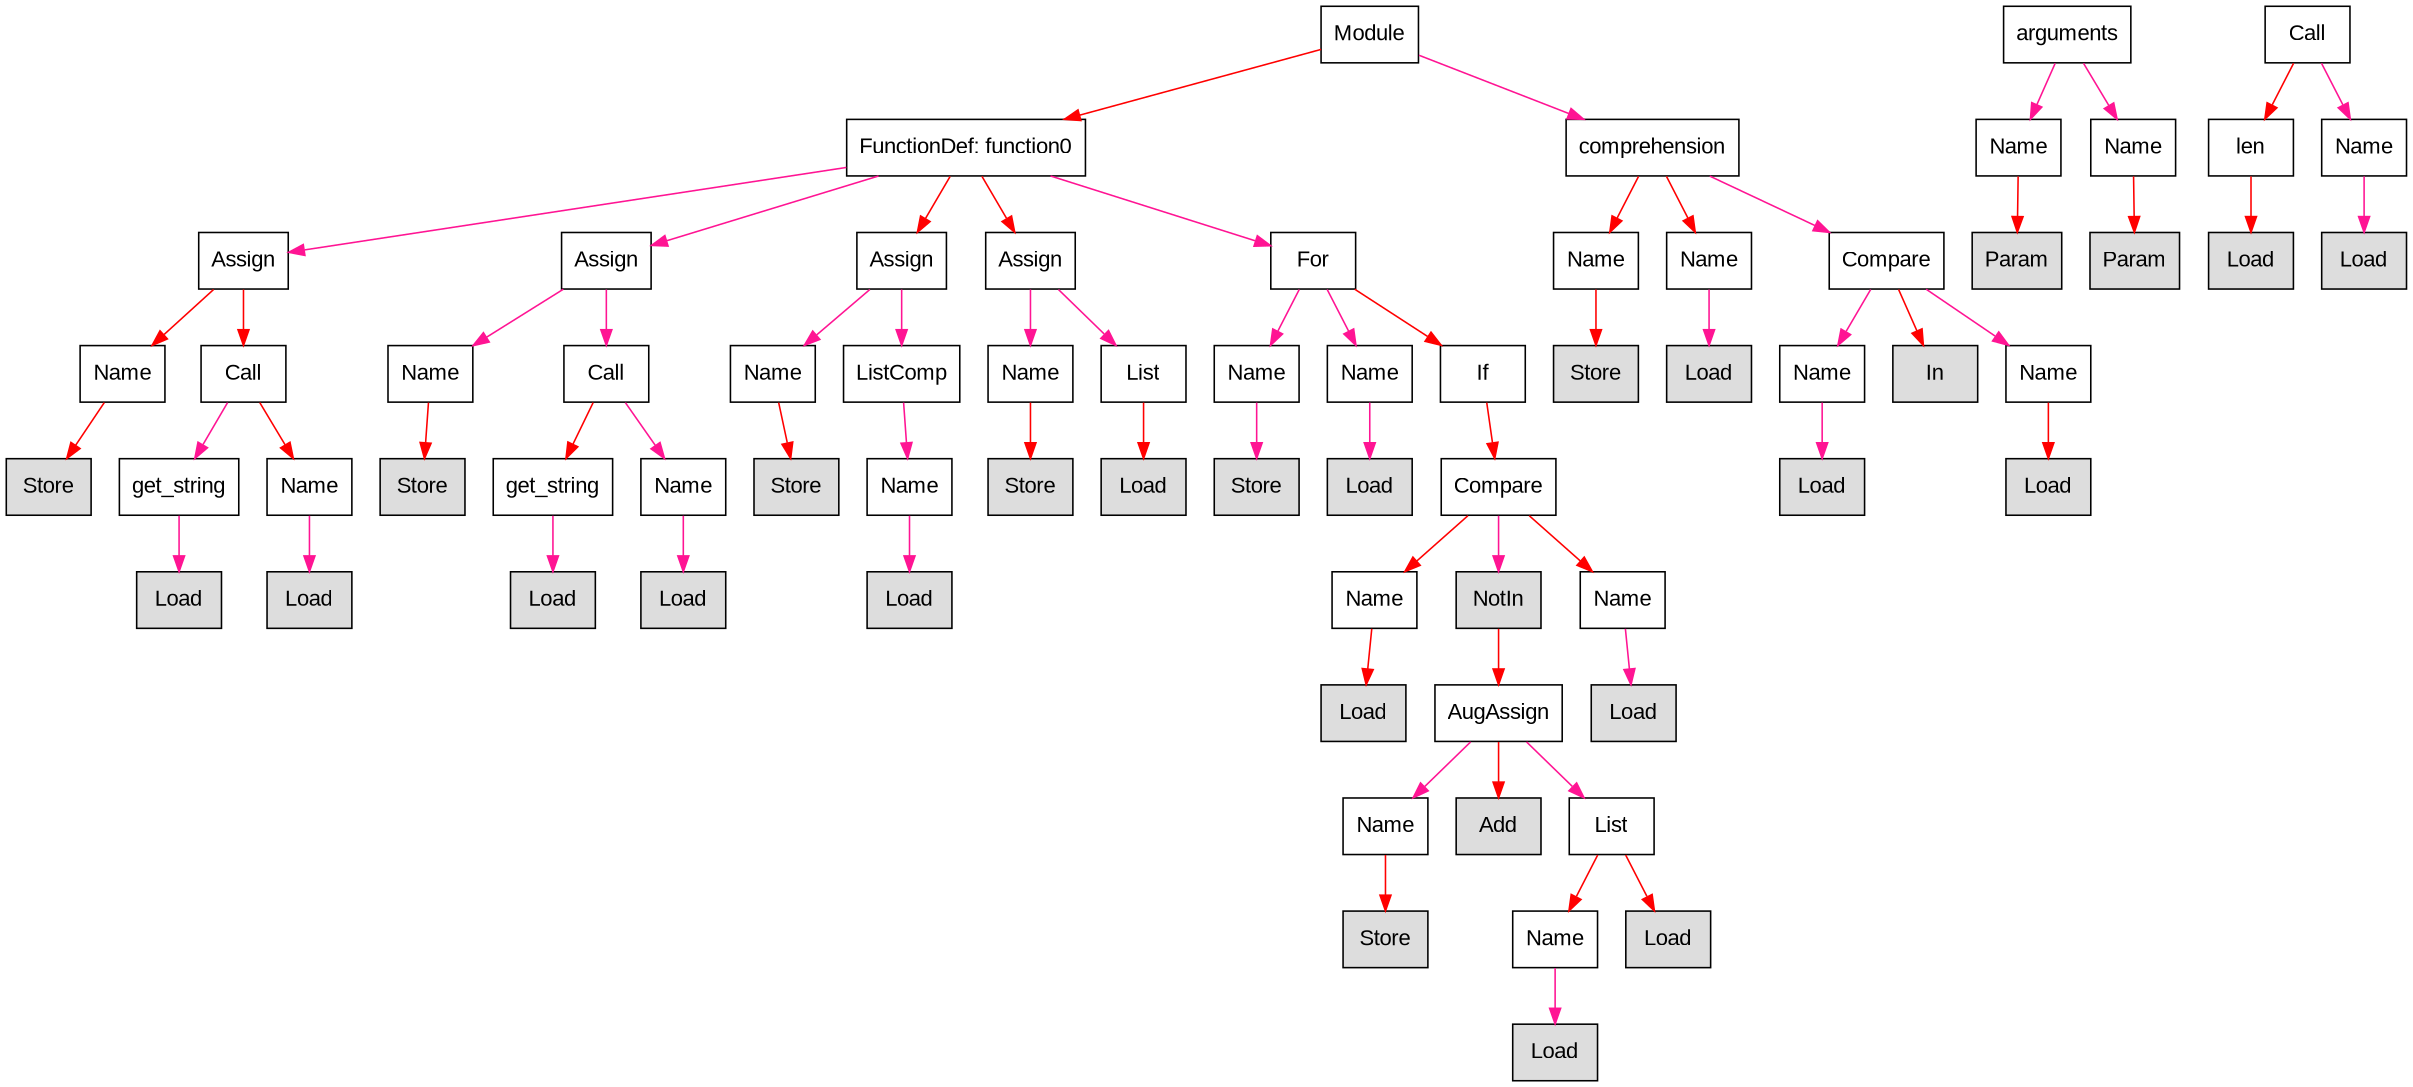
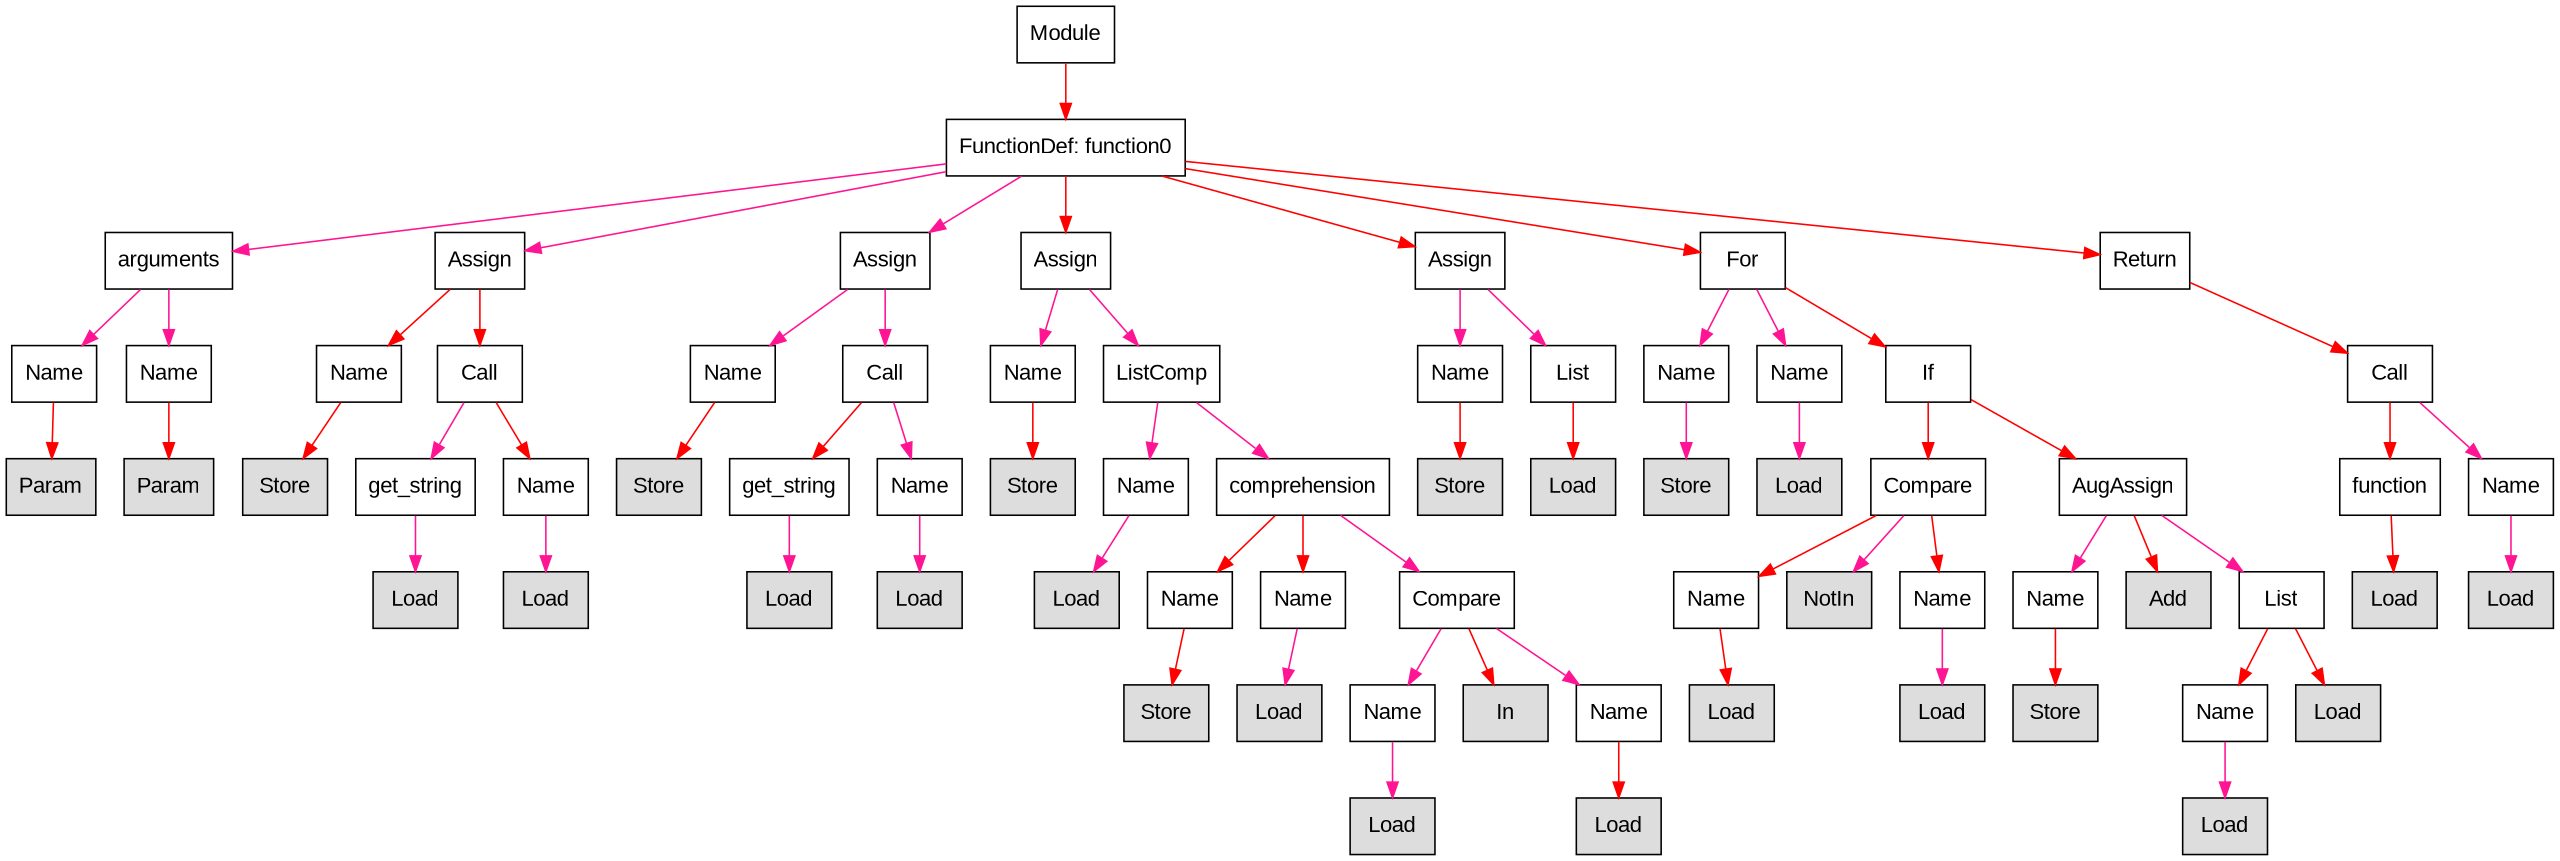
edge "Module" -> "comprehension": now "ListComp" -> "comprehension"
node "len": label "len" -> "function"
edge "FunctionDef: function0" -> "arguments": added
edge "FunctionDef: function0" -> "For": color deeppink -> red
node "Return": added
edge "NotIn" -> "AugAssign": now "If" -> "AugAssign"
